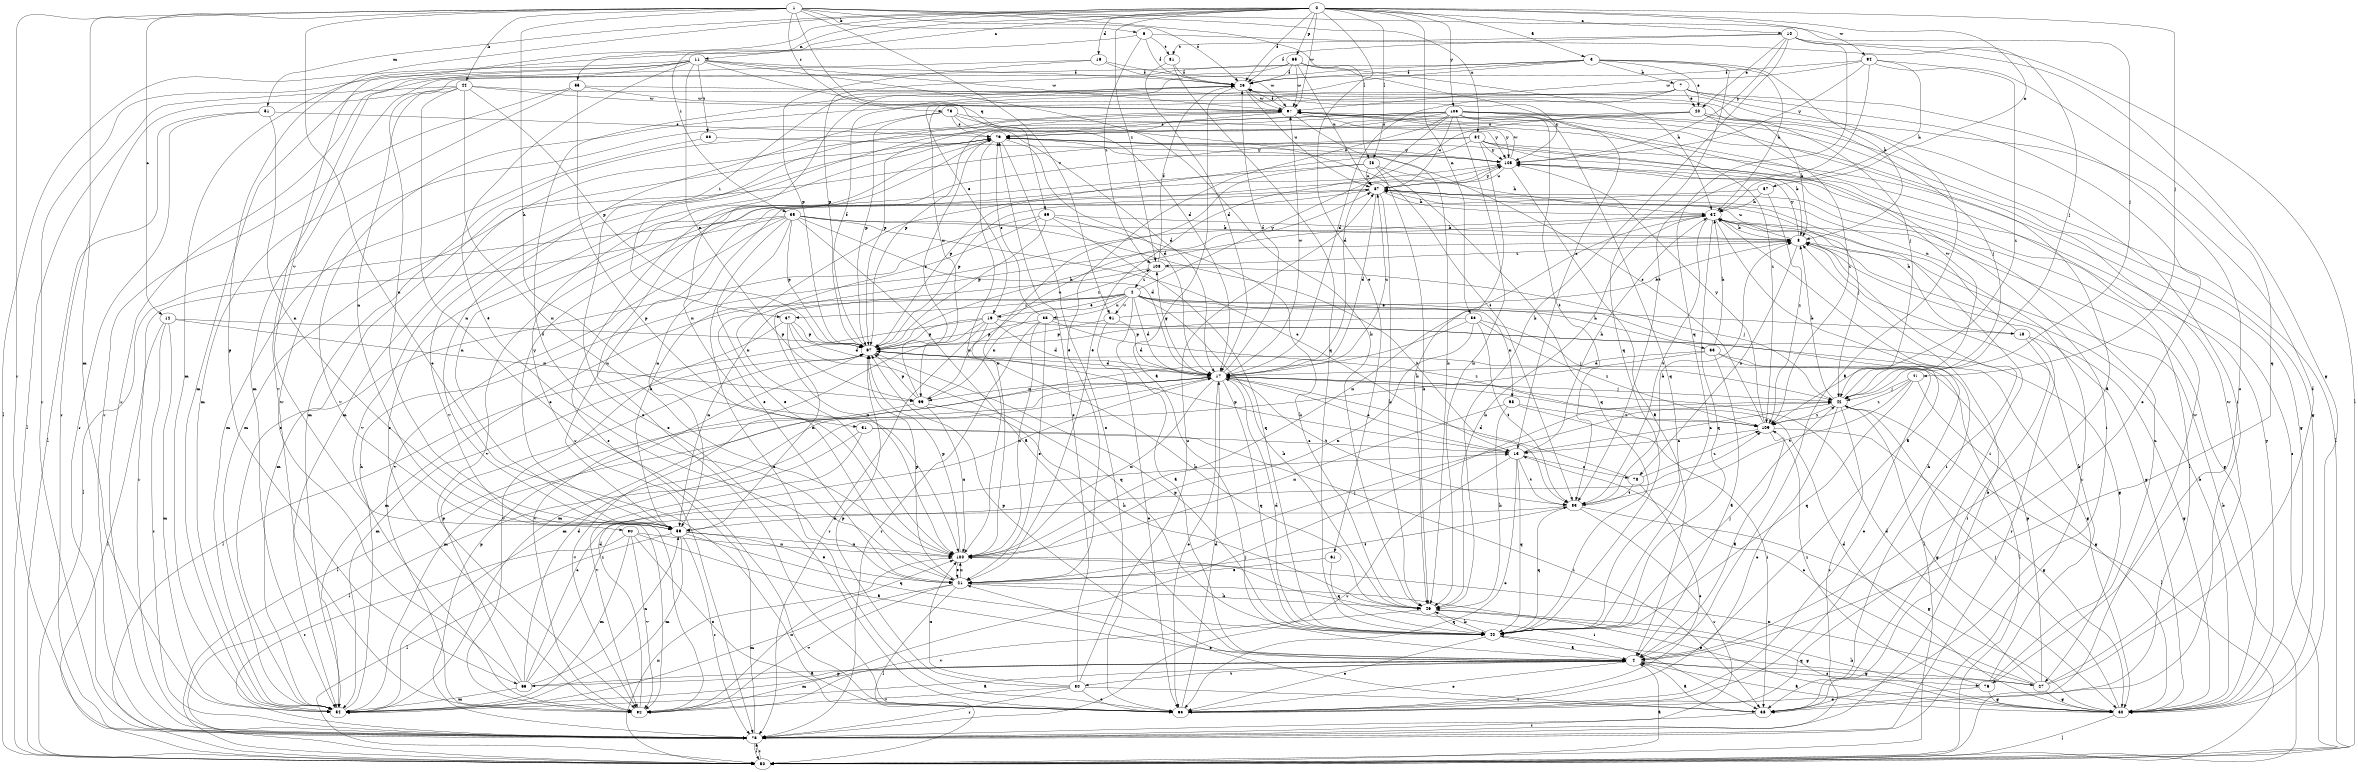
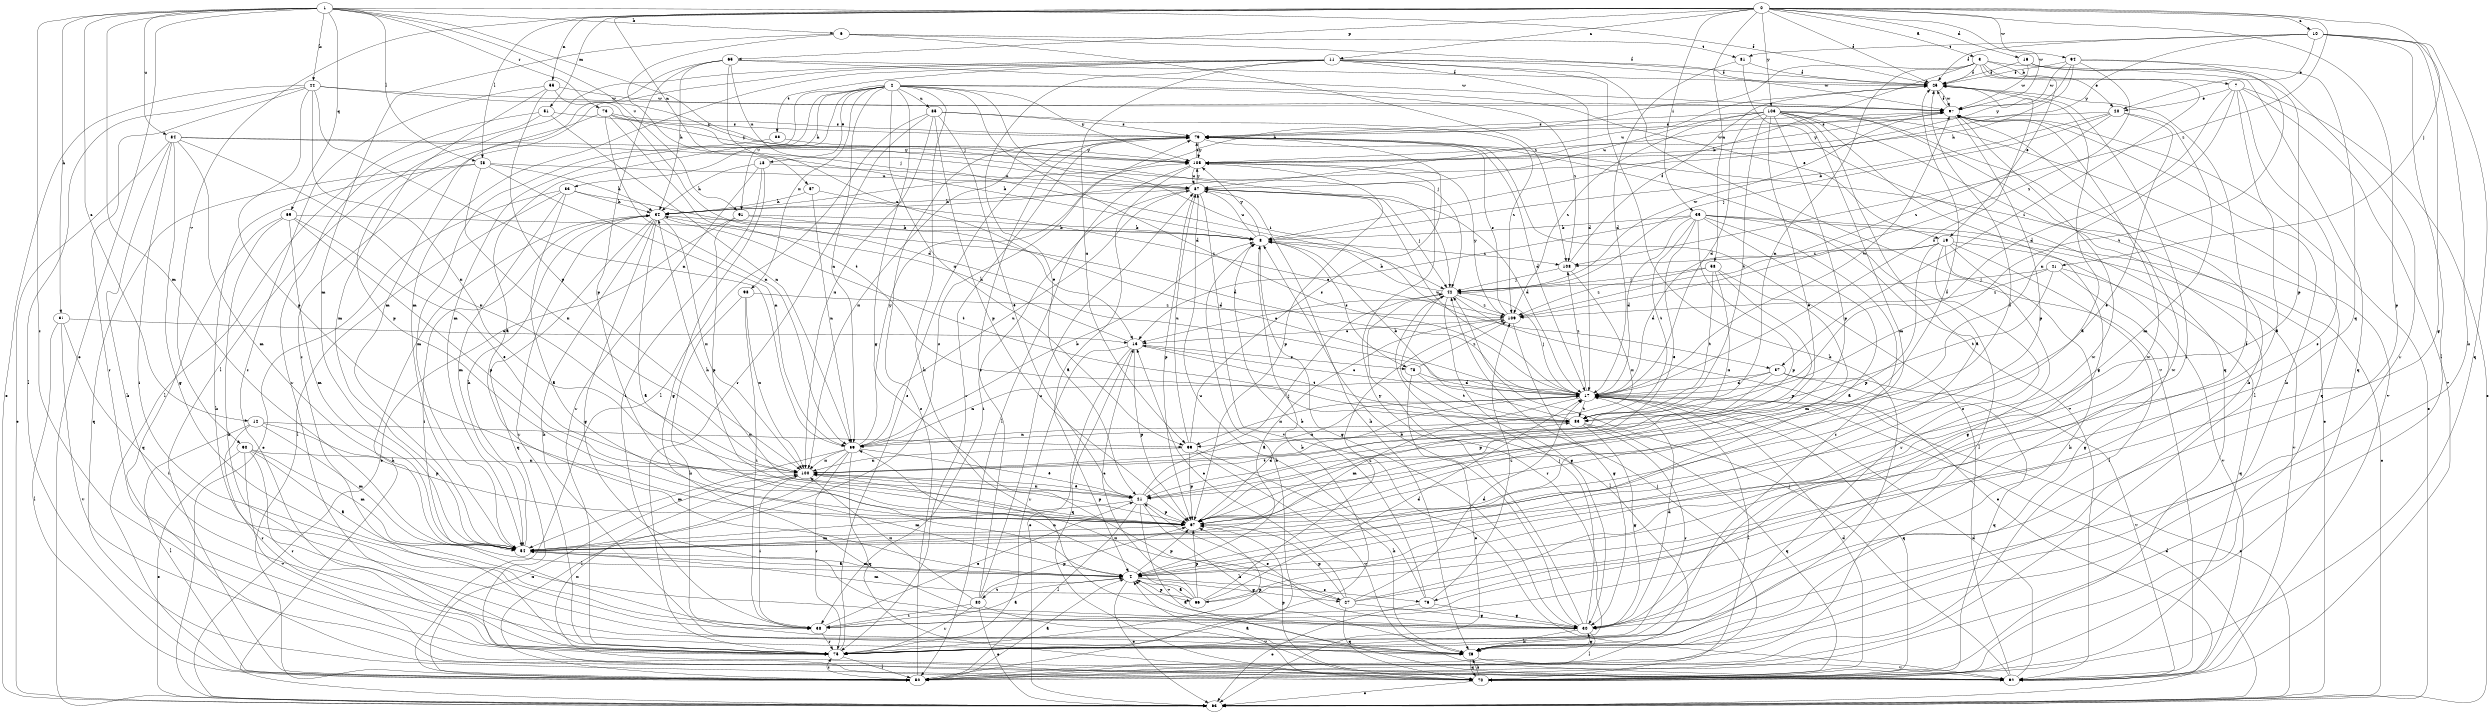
edge "25" -> "100": removed, label "x"
edge "108" -> "2": reversed
edge "17" -> "108": label "g" -> "z"
node "61": removed
node "40": label "40" -> "70"
